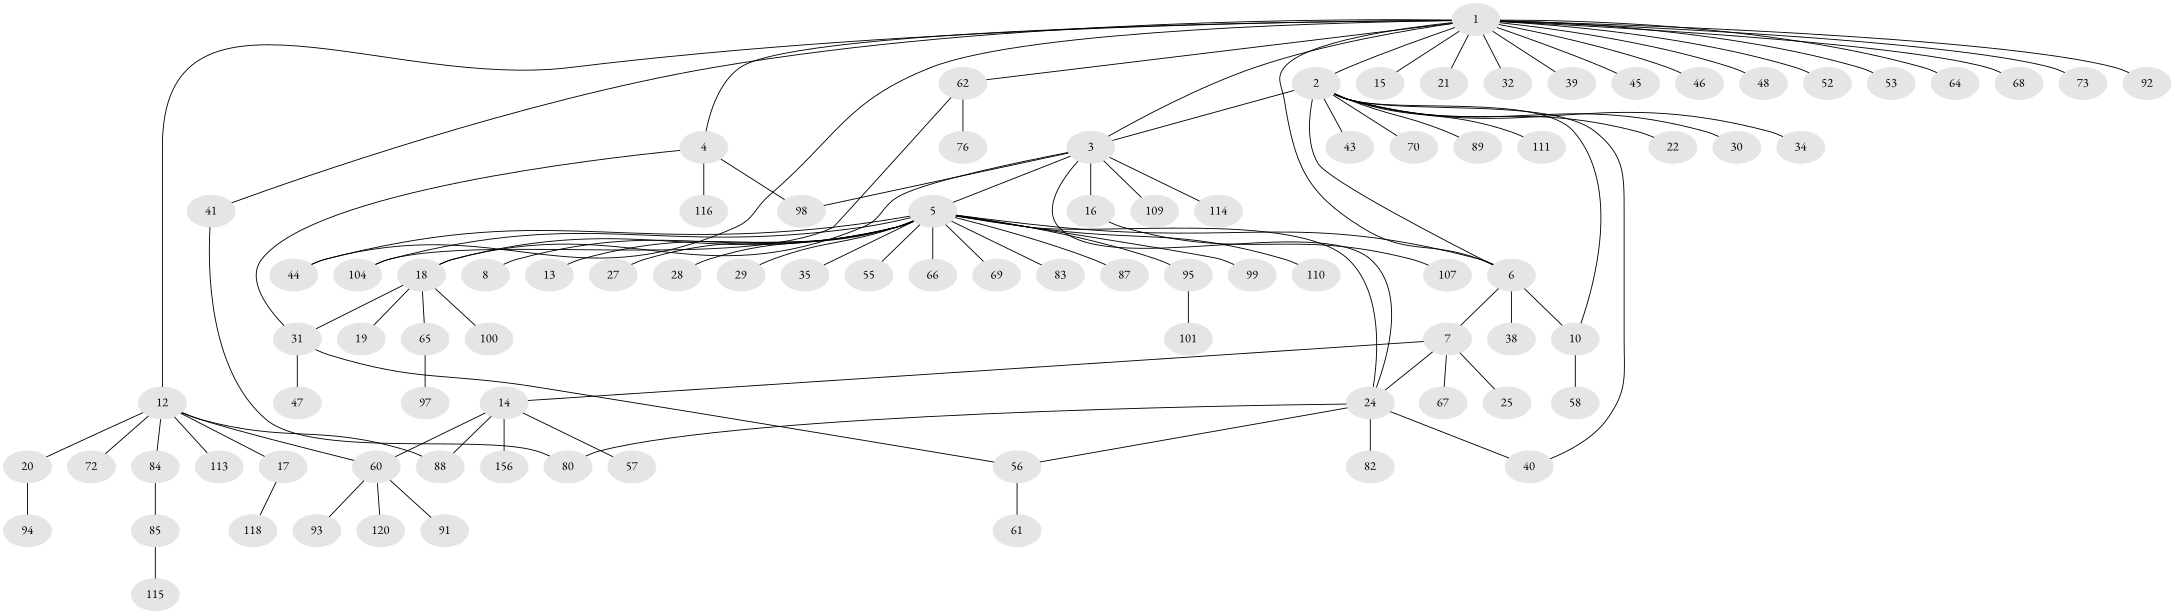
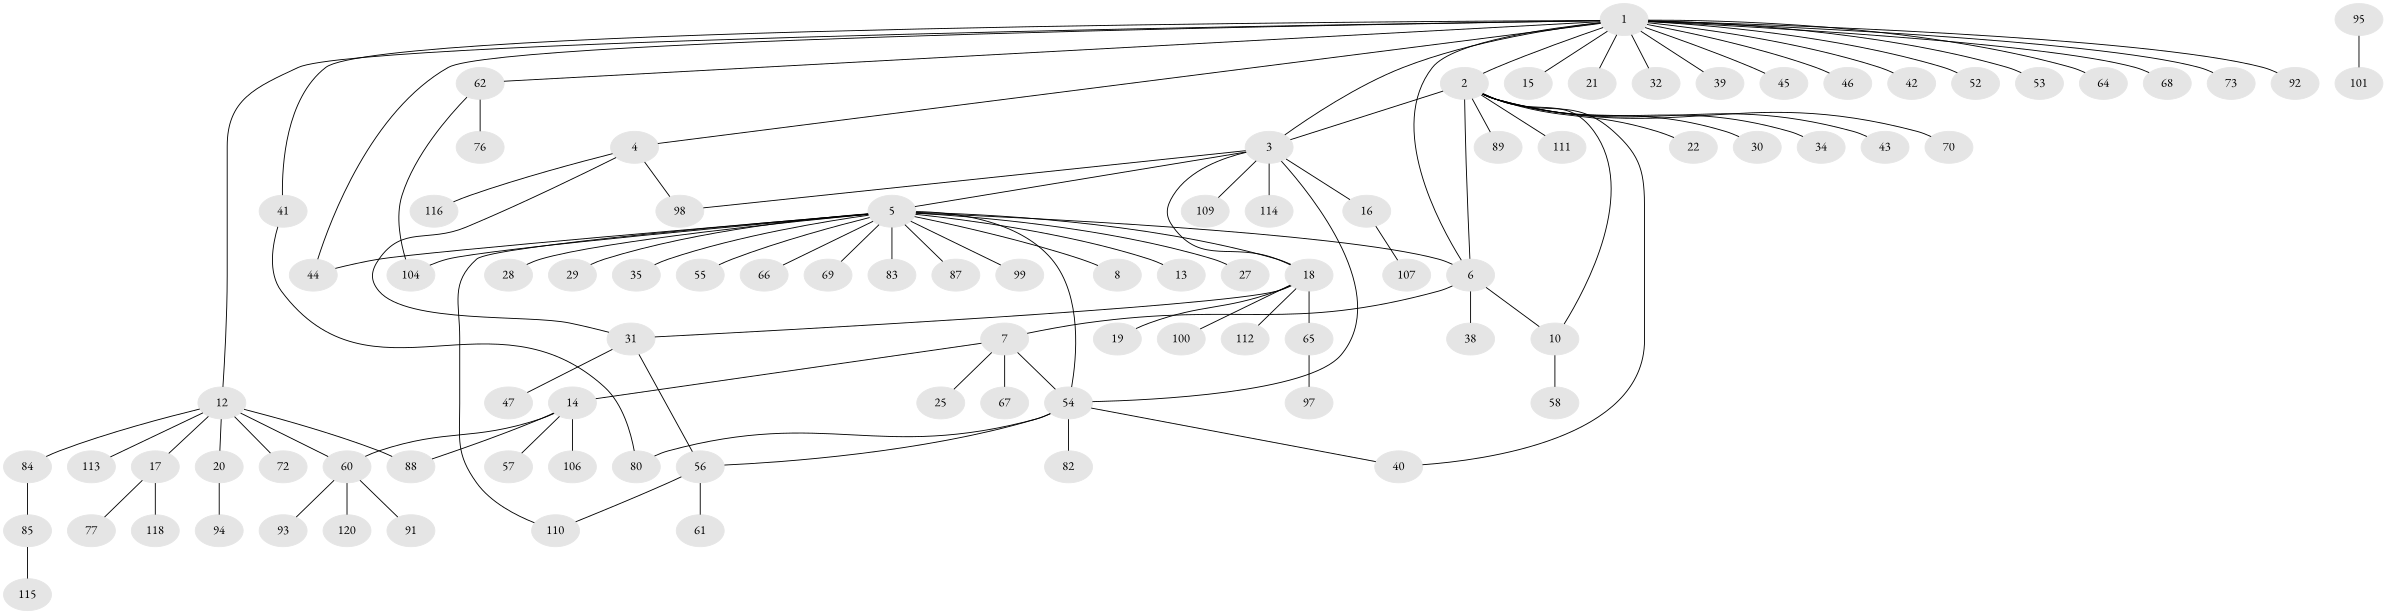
node "48": label "48" -> "42"
edge "5" -- "95": removed
node "112": added
node "24": label "24" -> "54"
node "156": label "156" -> "106"
edge "56" -- "110": added
node "77": added
